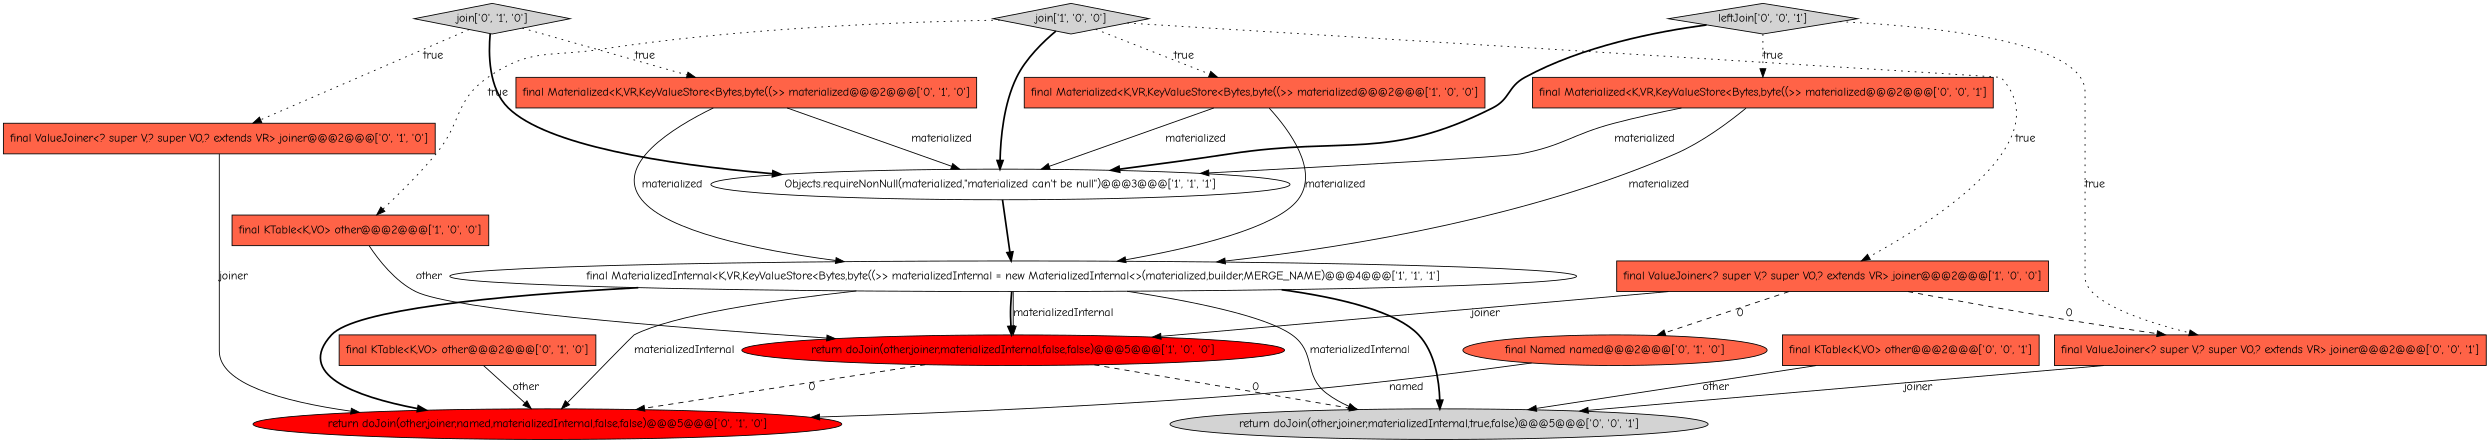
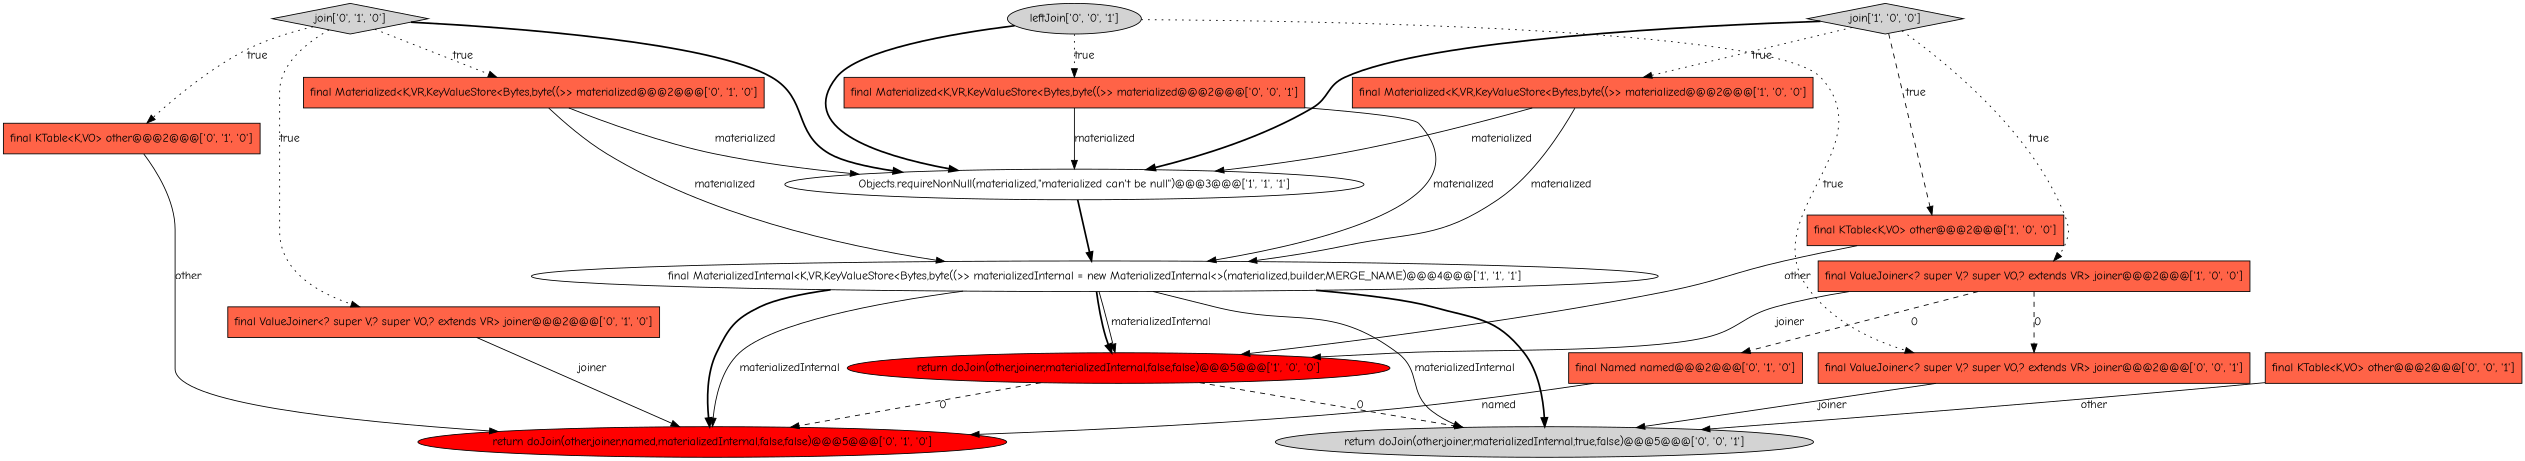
node "leftJoin['0', '0', '1']": shape diamond -> ellipse
edge "join['1', '0', '0']" -> "final KTable<K,VO> other@@@2@@@['1', '0', '0']": style dotted -> dashed
edge "join['0', '1', '0']" -> "final KTable<K,VO> other@@@2@@@['0', '1', '0']": added, label "true"
node "final Named named@@@2@@@['0', '1', '0']": shape ellipse -> box
